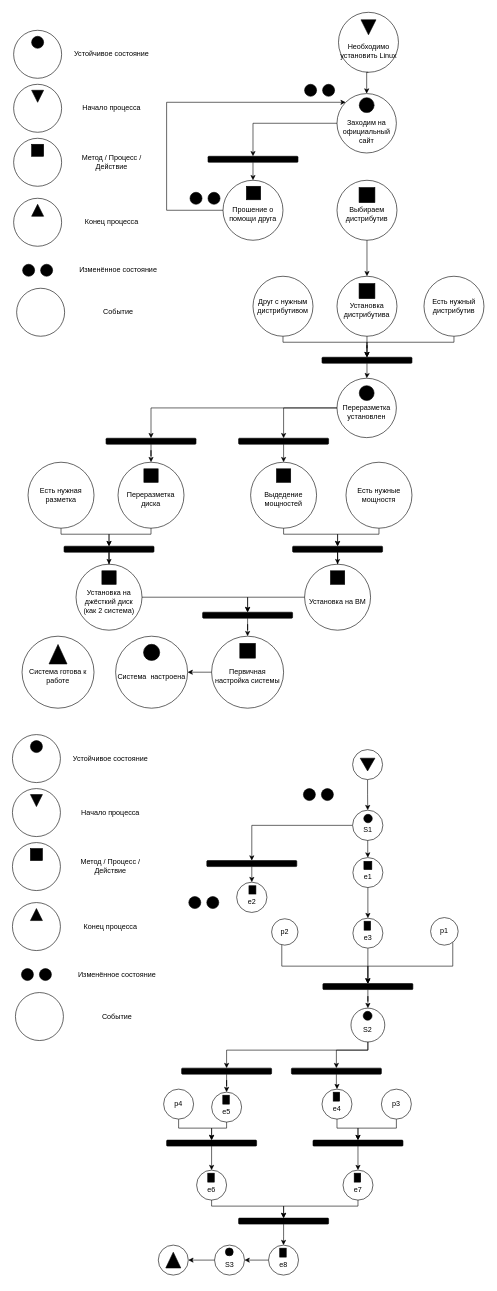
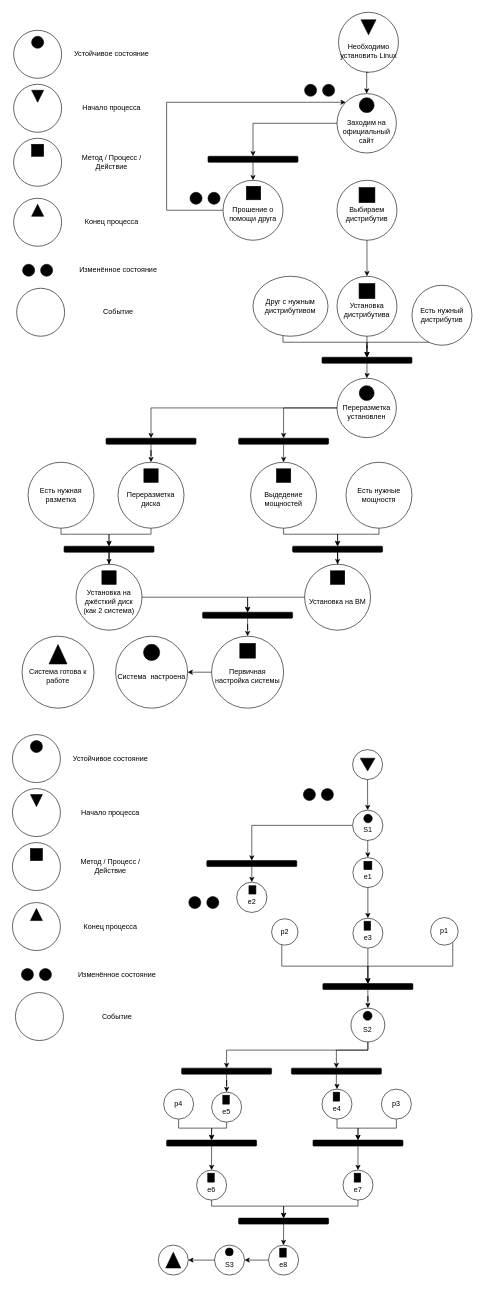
node "Друг с нужным дистрибутивом": size 60x60 -> 75x60
node "Есть нужный дистрибутив": moved (454, 306) -> (442, 315)
